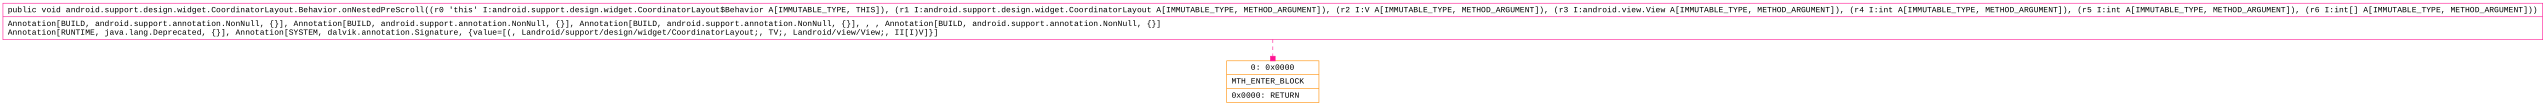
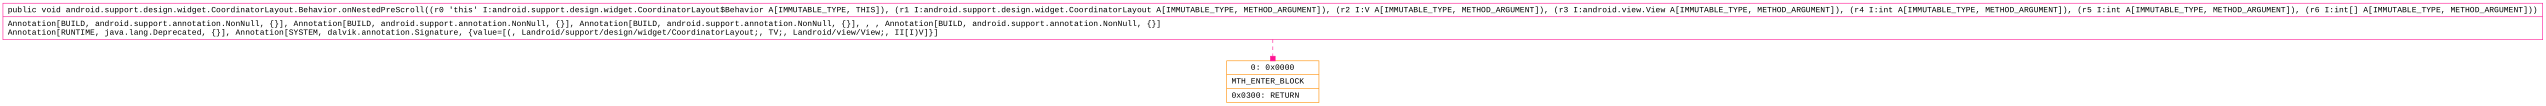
node "0: 0x0000": text "0x0000: RETURN" -> "0x0300: RETURN"
